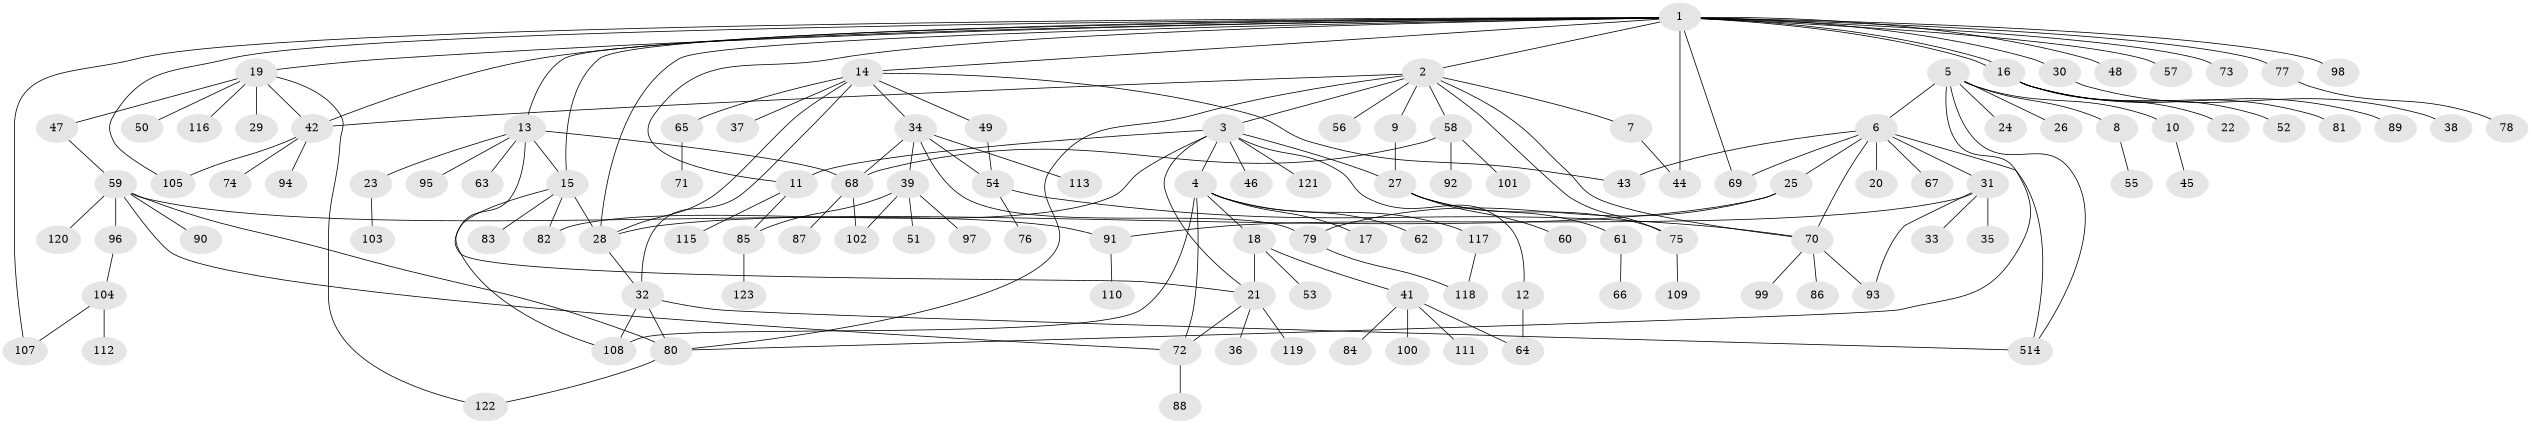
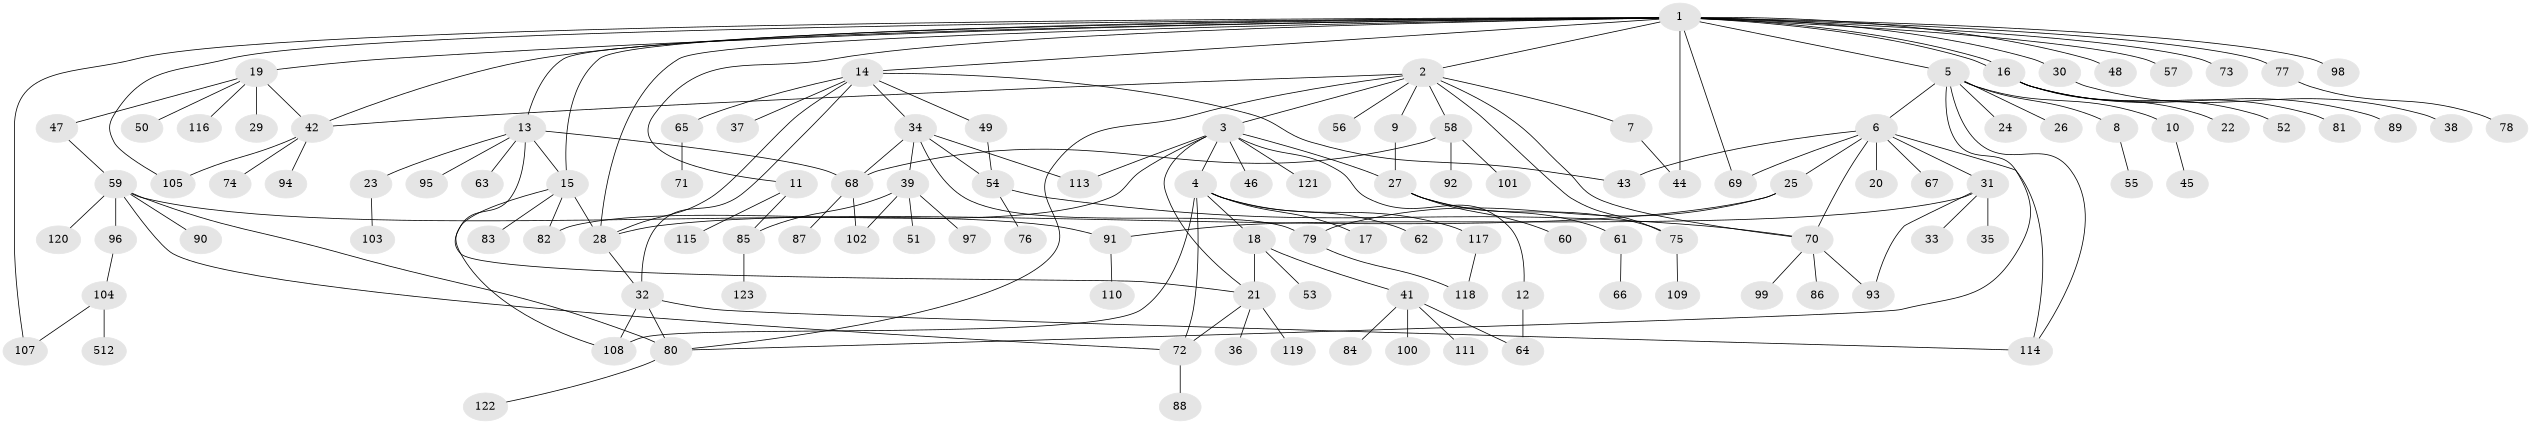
edge "1" -- "5": added
edge "3" -- "11": now "3" -- "113"
edge "19" -- "122": removed
node "112": label "112" -> "512"
node "514": label "514" -> "114"
